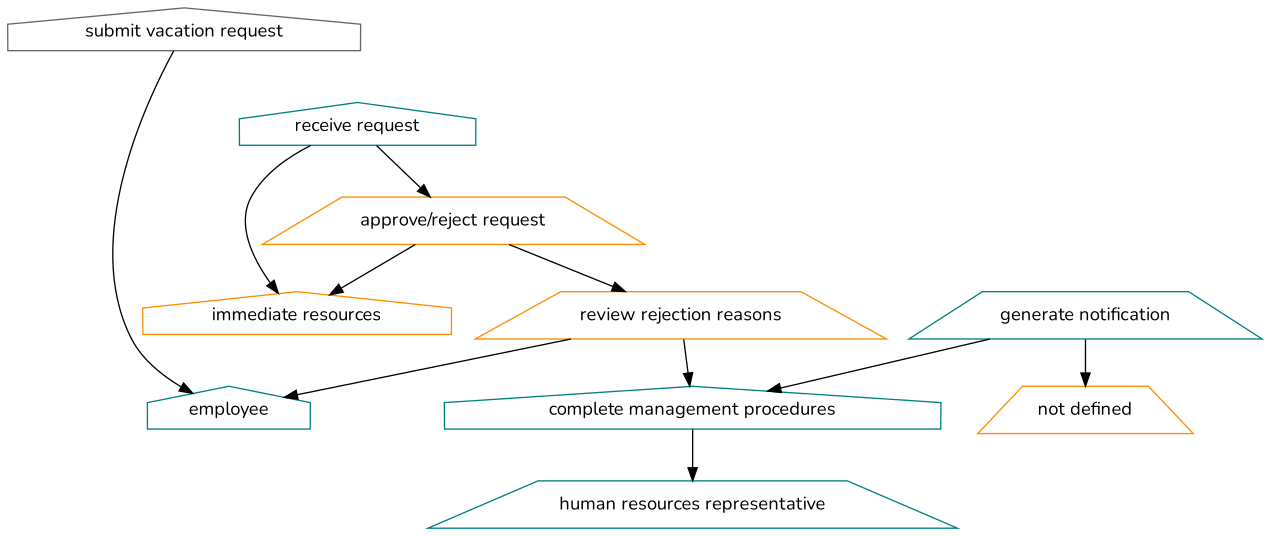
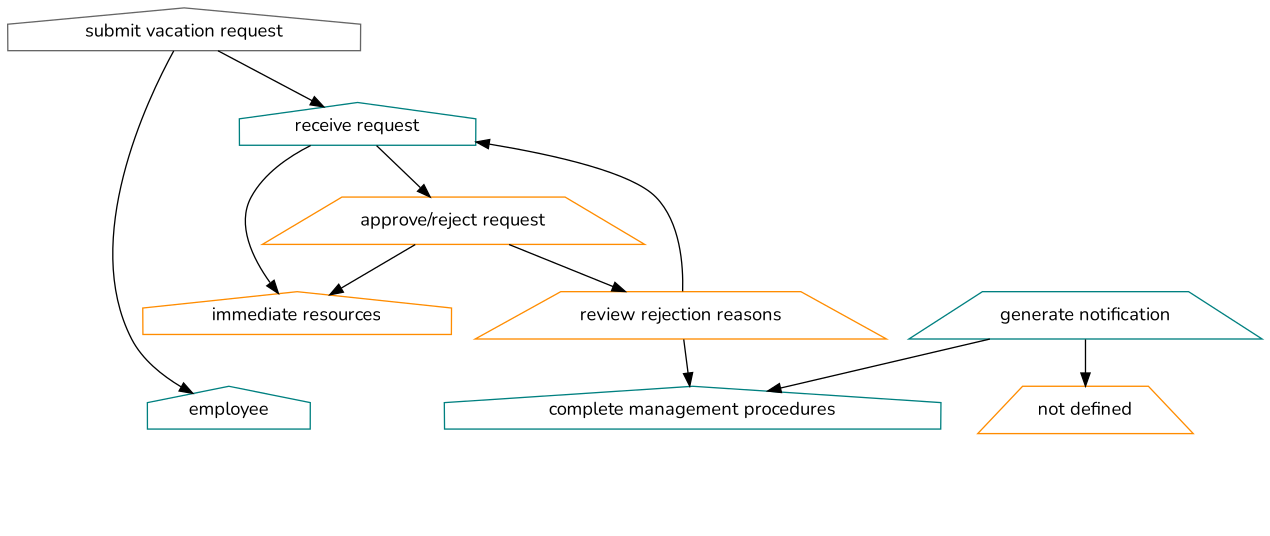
edge "submit vacation request" -> "receive request": added
edge "review rejection reasons" -> "employee": now "review rejection reasons" -> "receive request"
node "human resources representative": removed
